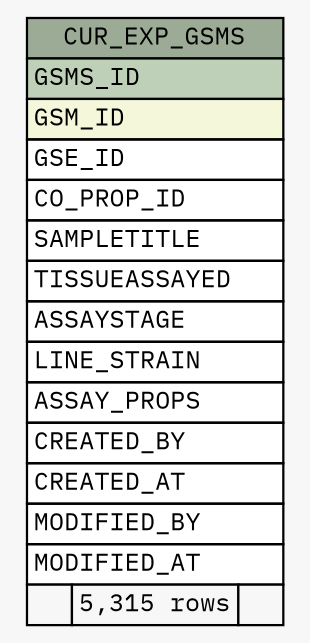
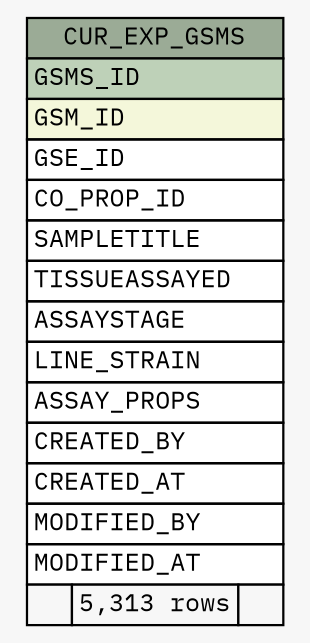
node "CUR_EXP_GSMS": text "5,315 rows" -> "5,313 rows"
